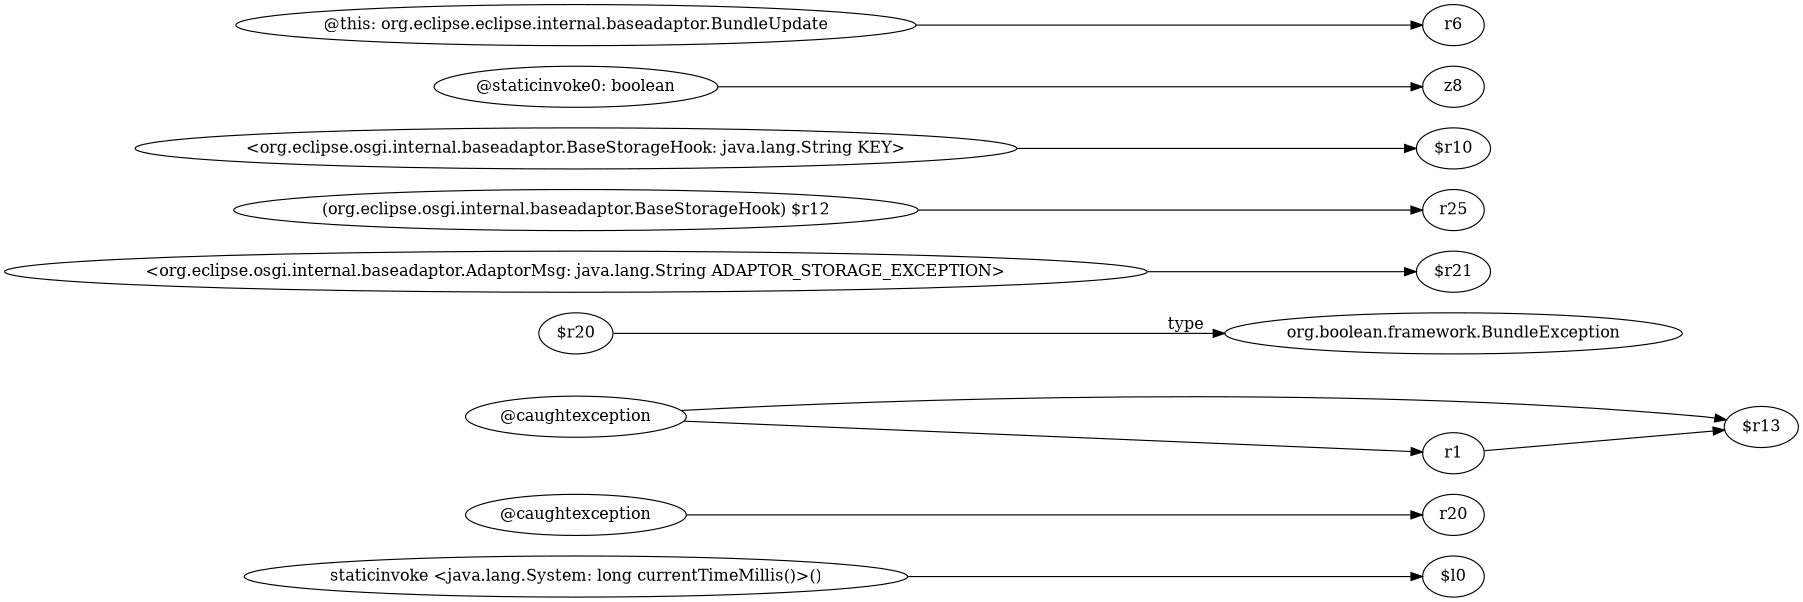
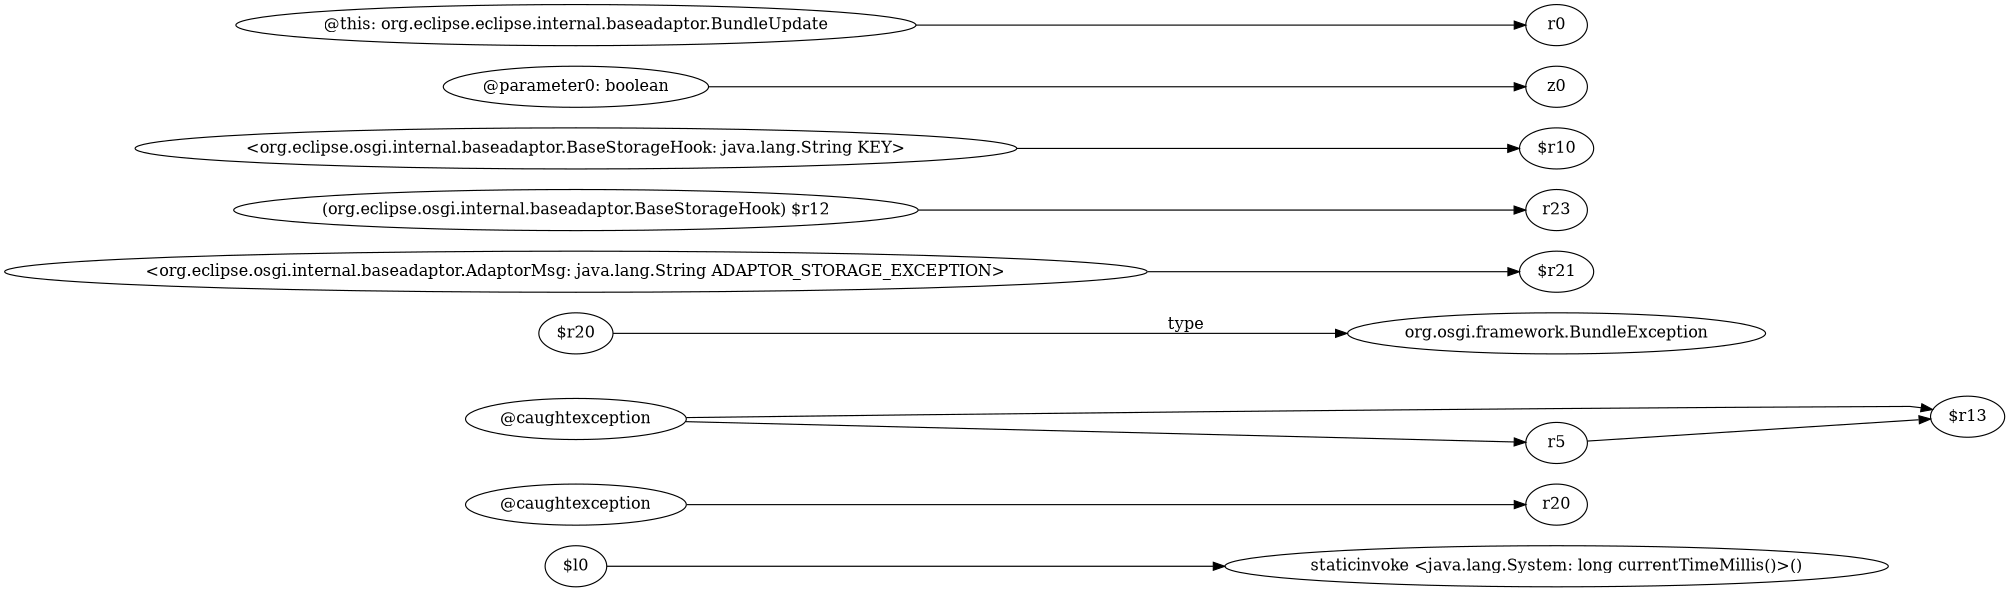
node "r6": label "r6" -> "r0"
node "@staticinvoke0: boolean": label "@staticinvoke0: boolean" -> "@parameter0: boolean"
node "z8": label "z8" -> "z0"
node "r25": label "r25" -> "r23"
node "org.boolean.framework.BundleException": label "org.boolean.framework.BundleException" -> "org.osgi.framework.BundleException"
node "r1": label "r1" -> "r5"
edge "staticinvoke <java.lang.System: long currentTimeMillis()>()" -> "$l0": reversed
